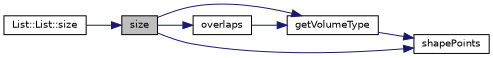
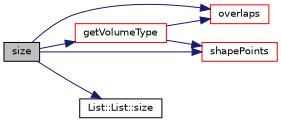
edge "List::List::size" -> "size": reversed
node "overlaps": color black -> red
edge "overlaps" -> "getVolumeType": reversed
node "getVolumeType": color black -> red
node "shapePoints": color black -> red
